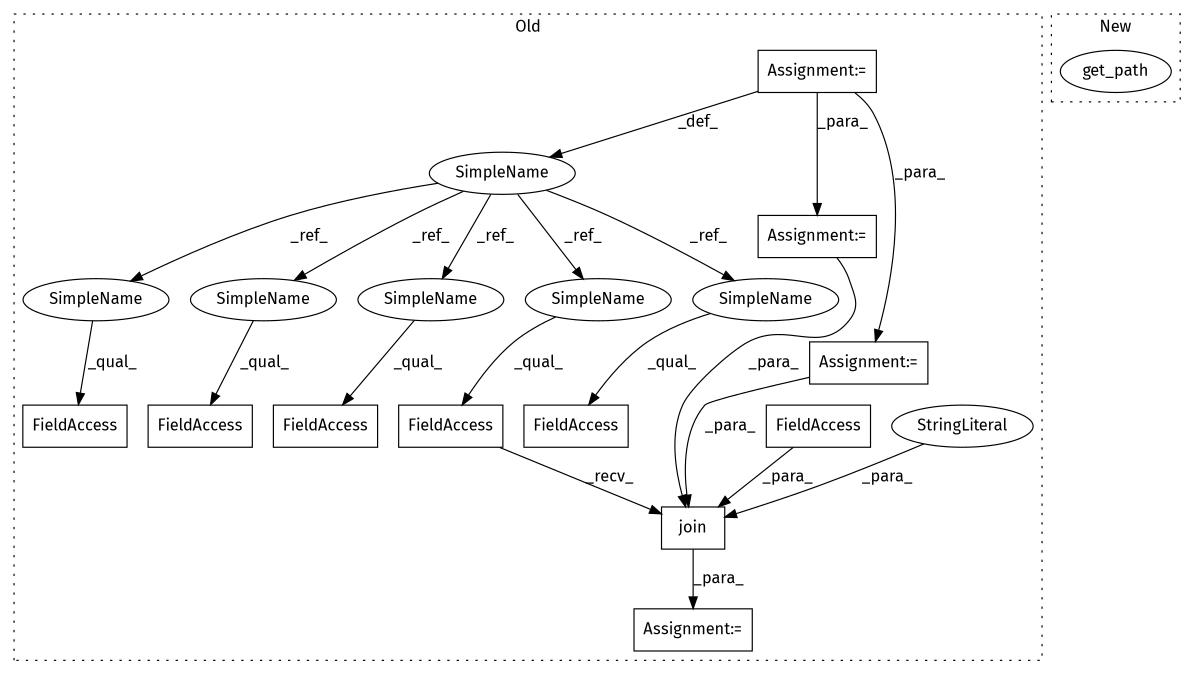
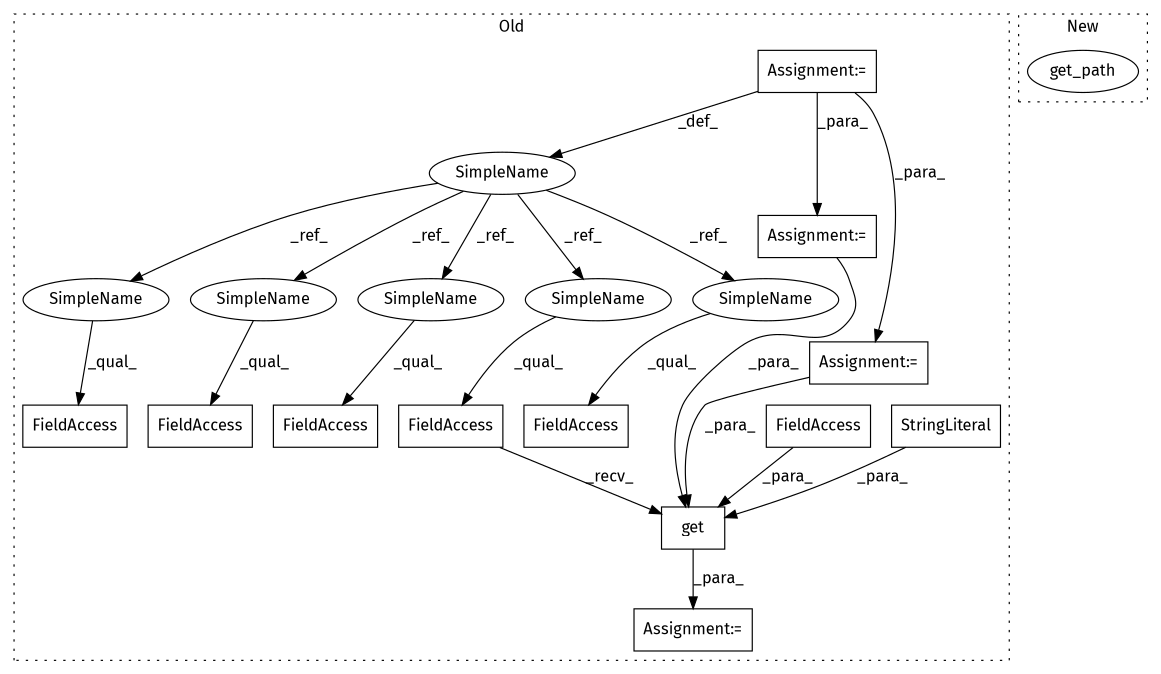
node "StringLiteral": shape ellipse -> box
node "join": label "join" -> "get"
